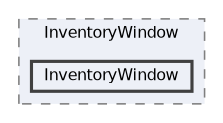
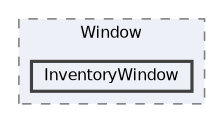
cluster "InventoryWindow": label "InventoryWindow" -> "Window"
